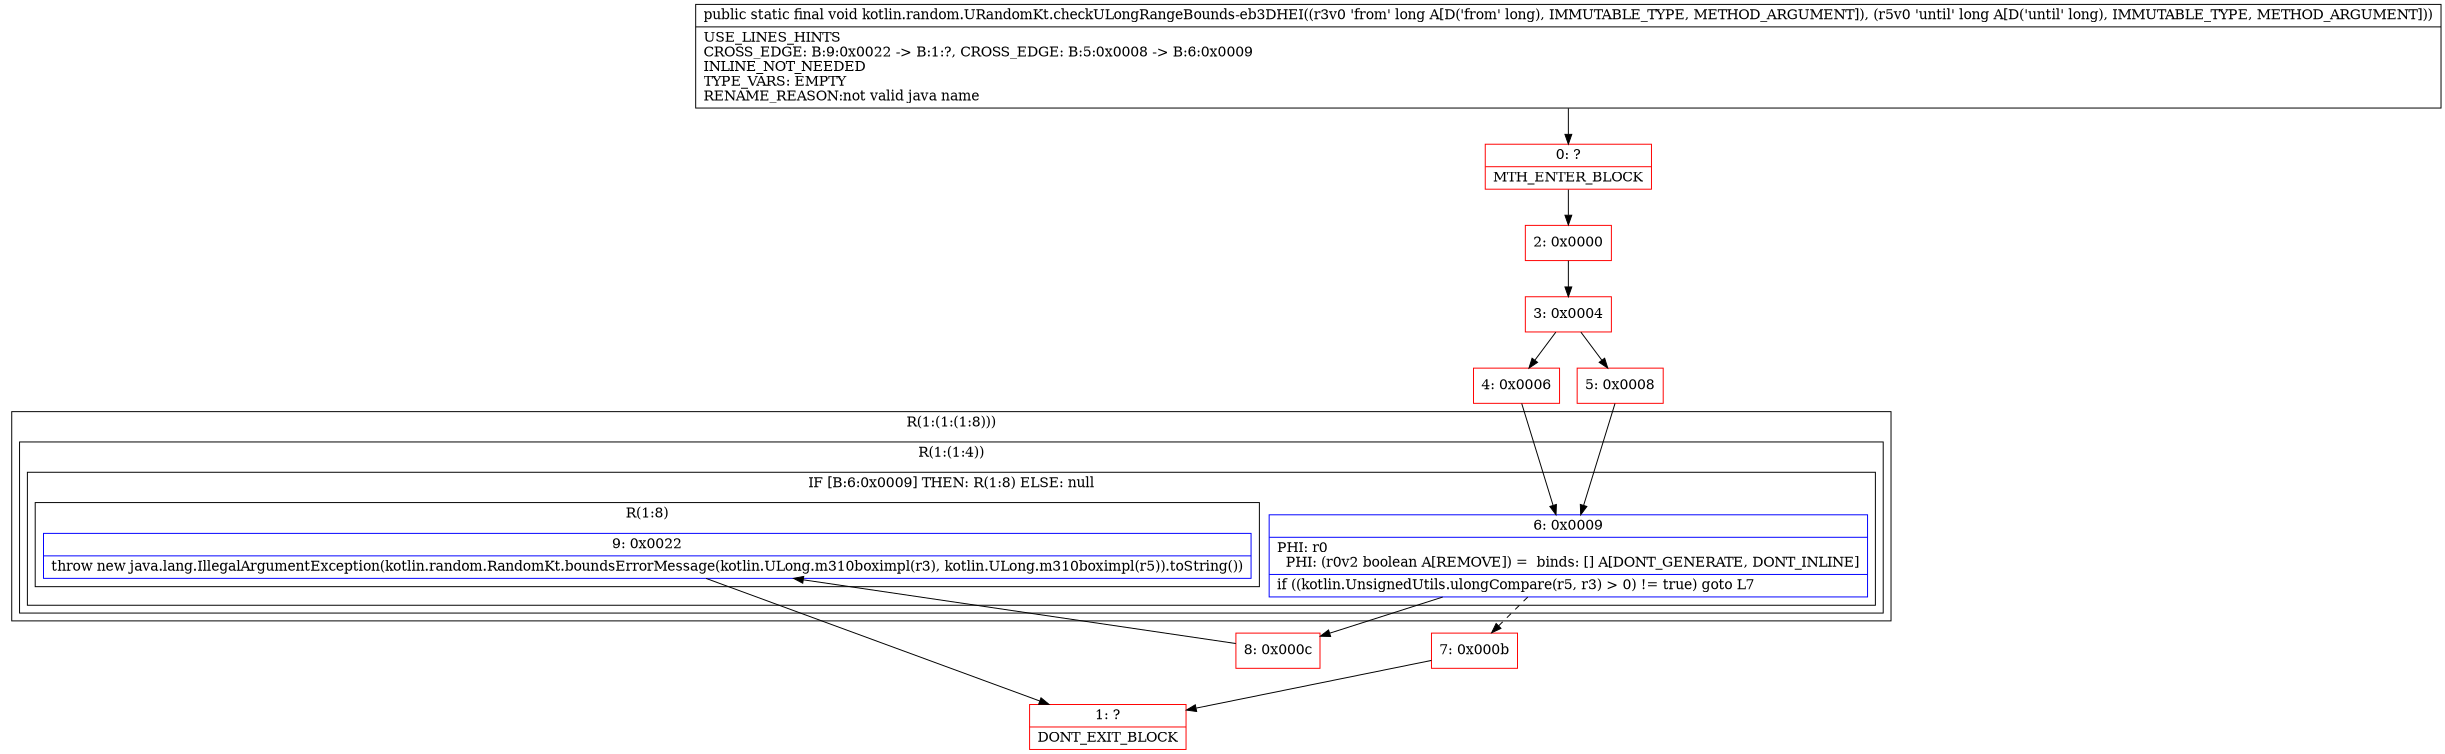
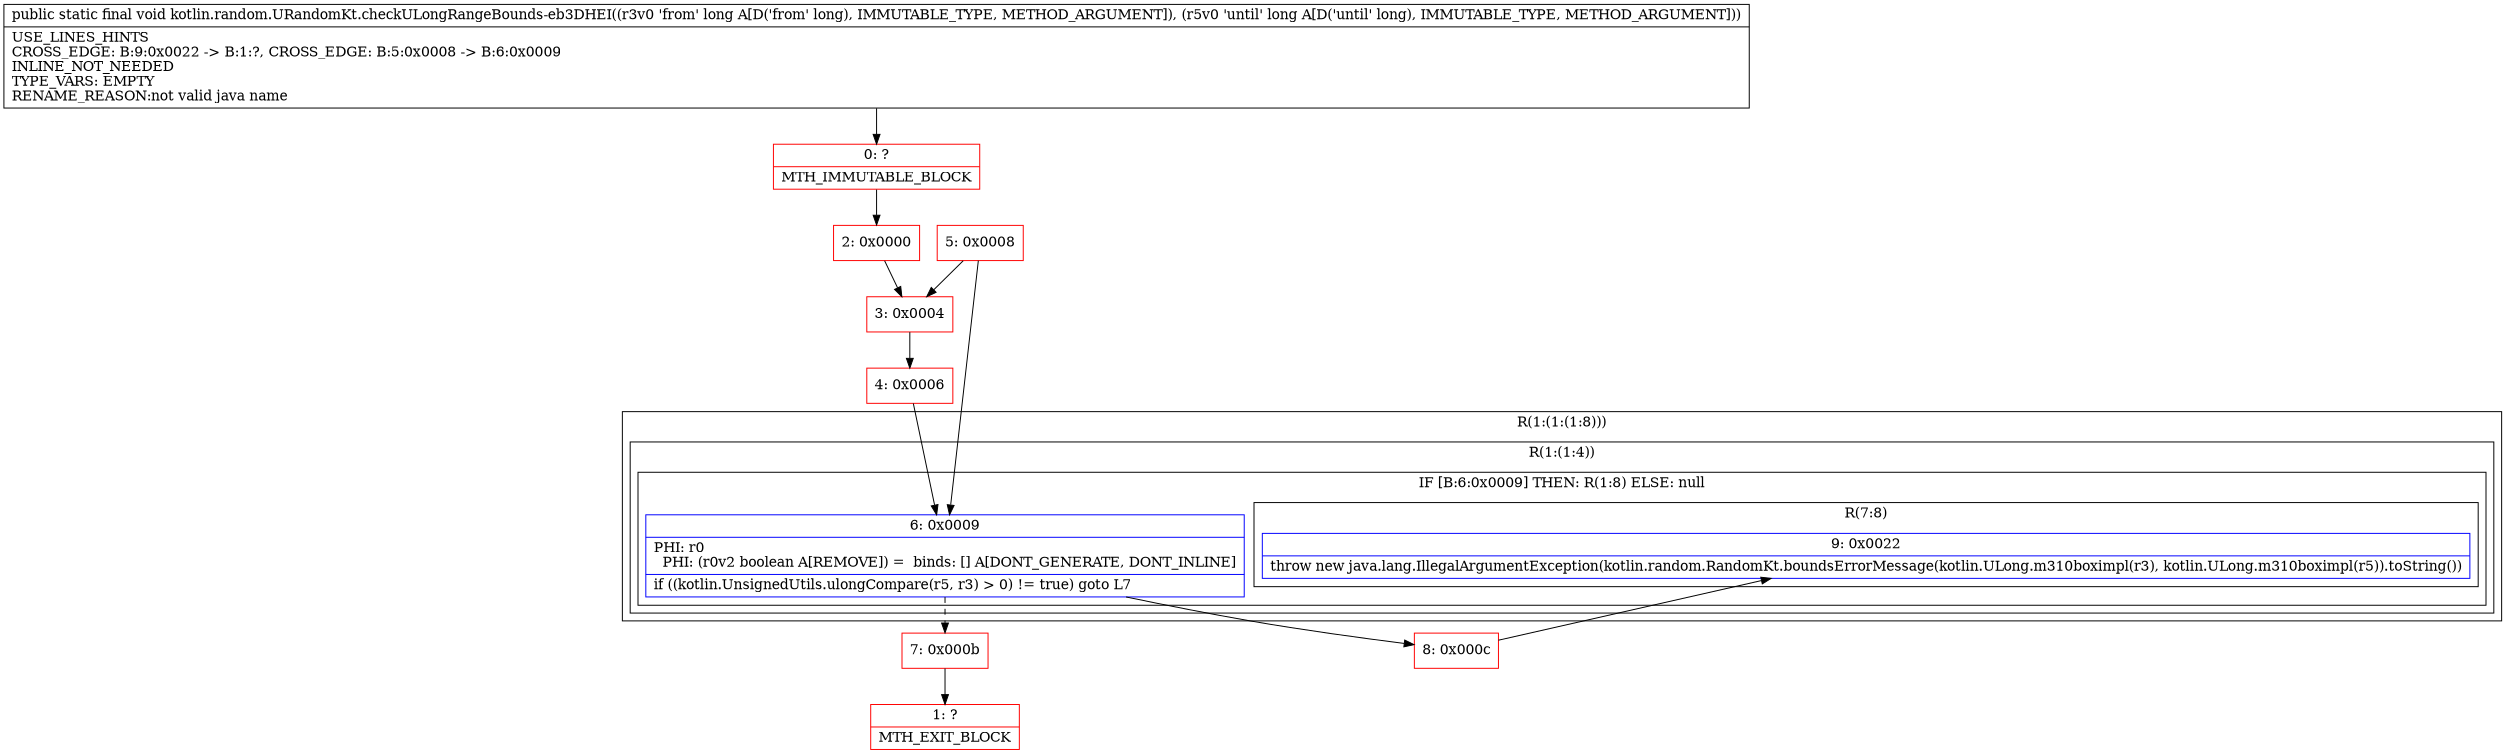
node "0: ?": text "MTH_ENTER_BLOCK" -> "MTH_IMMUTABLE_BLOCK"
edge "3: 0x0004" -> "5: 0x0008": reversed
cluster "R(1:8)": label "R(1:8)" -> "R(7:8)"
edge "9: 0x0022" -> "1: ?": removed
node "1: ?": text "DONT_EXIT_BLOCK" -> "MTH_EXIT_BLOCK"
